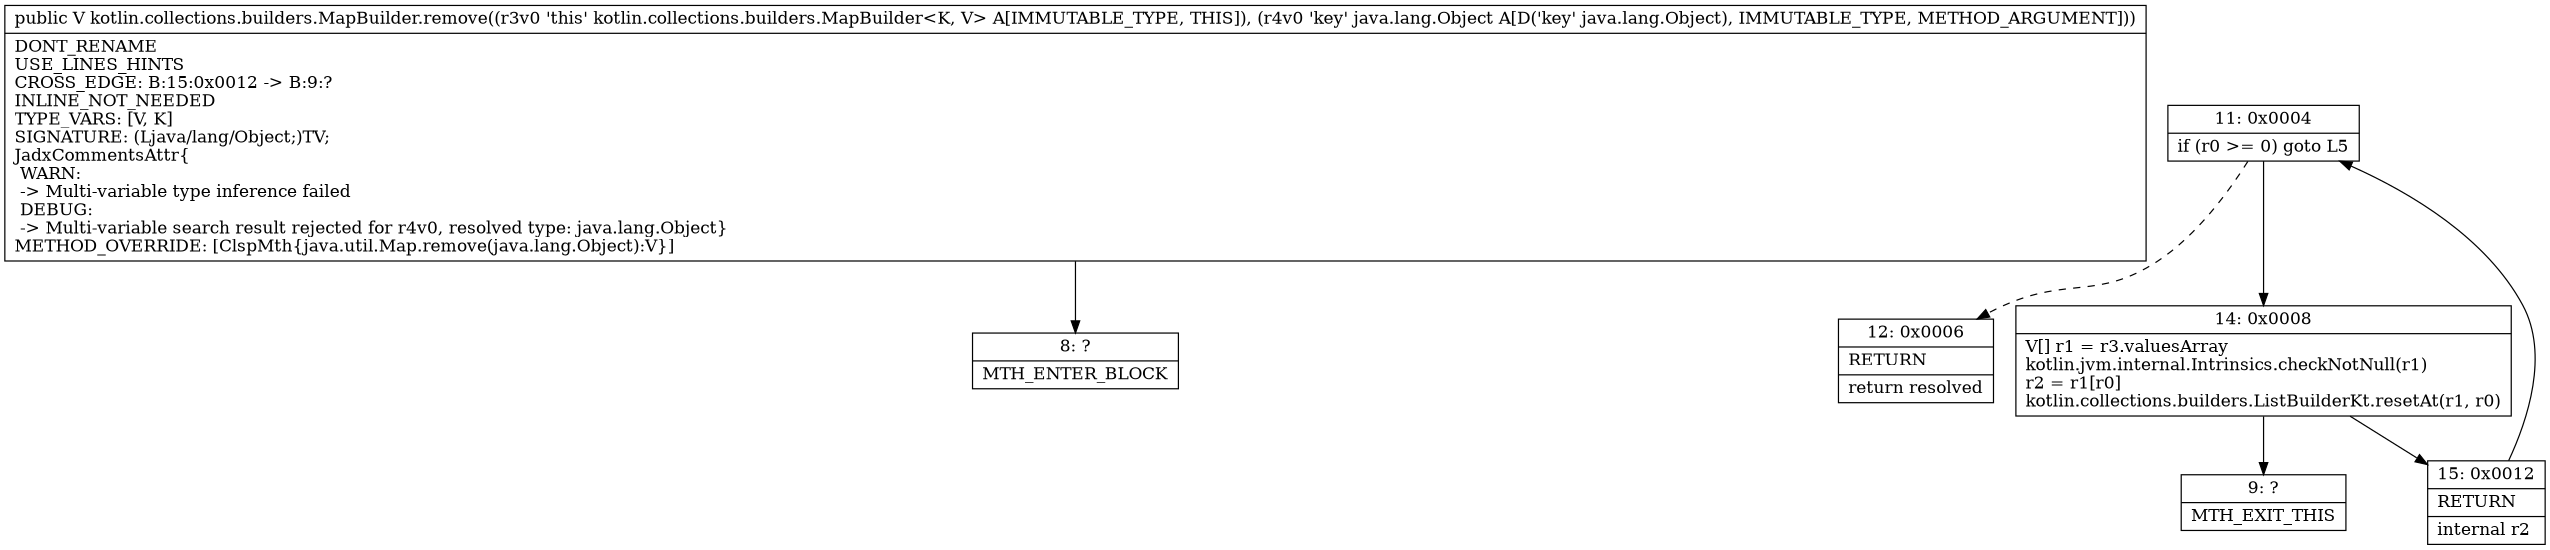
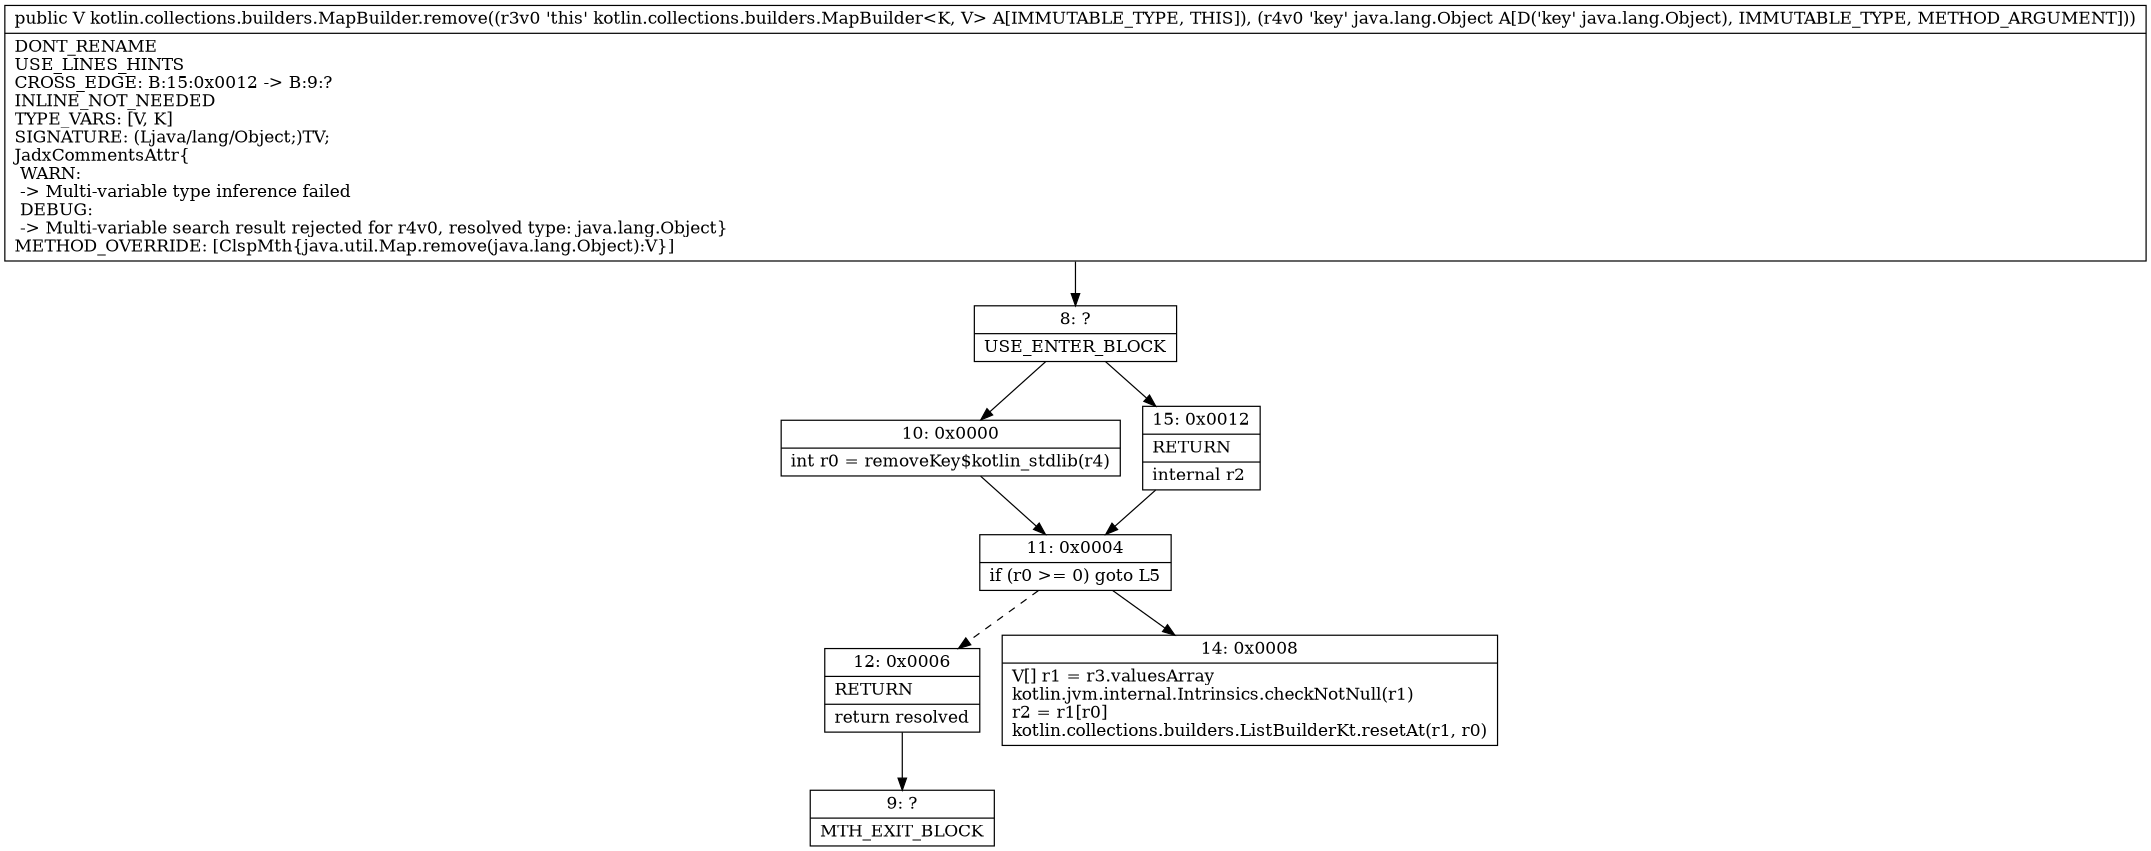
node "8: ?": text "MTH_ENTER_BLOCK" -> "USE_ENTER_BLOCK"
edge "14: 0x0008" -> "15: 0x0012": now "8: ?" -> "15: 0x0012"
edge "14: 0x0008" -> "9: ?": now "12: 0x0006" -> "9: ?"
node "10: 0x0000": added
node "9: ?": text "MTH_EXIT_THIS" -> "MTH_EXIT_BLOCK"
